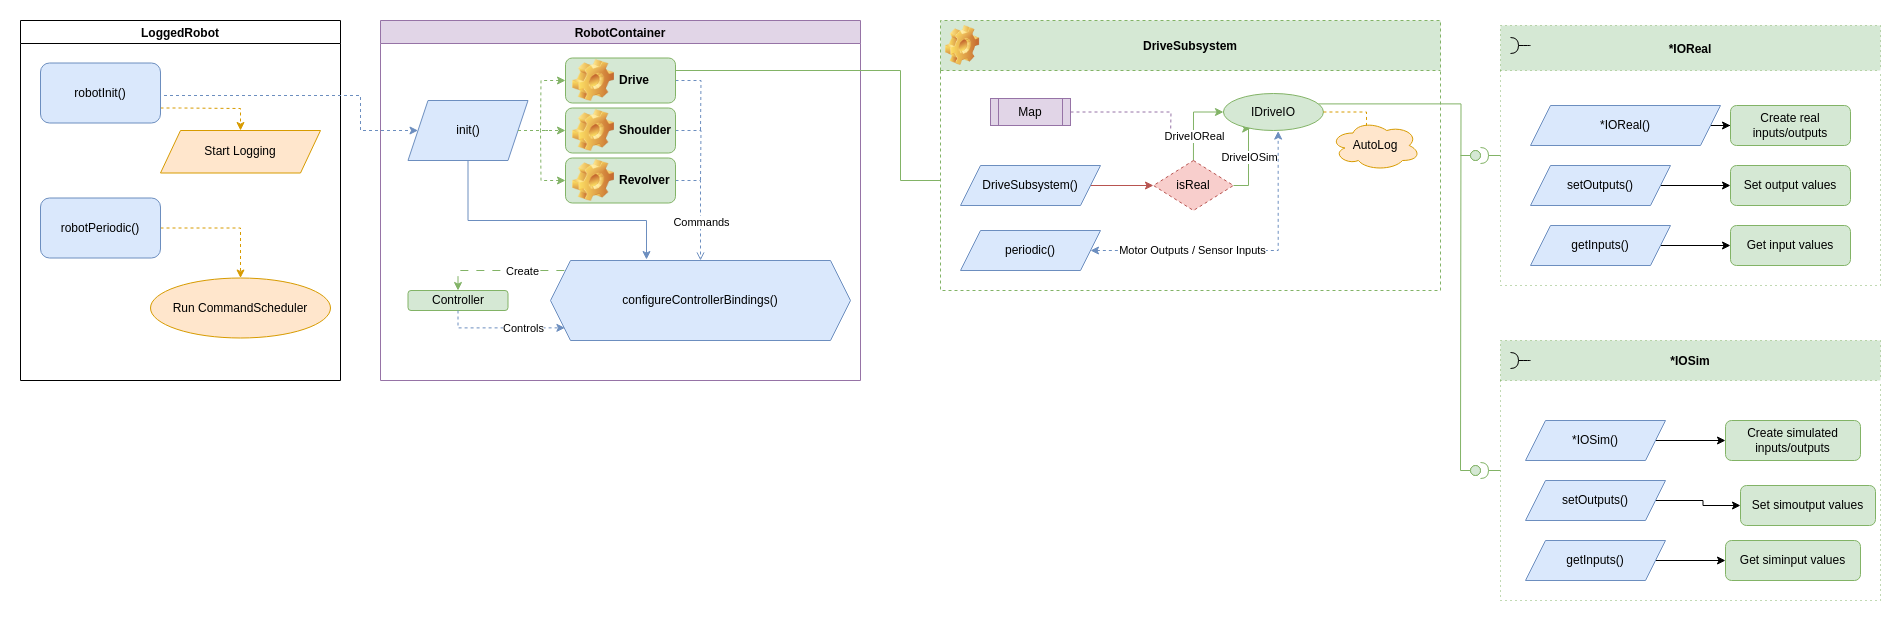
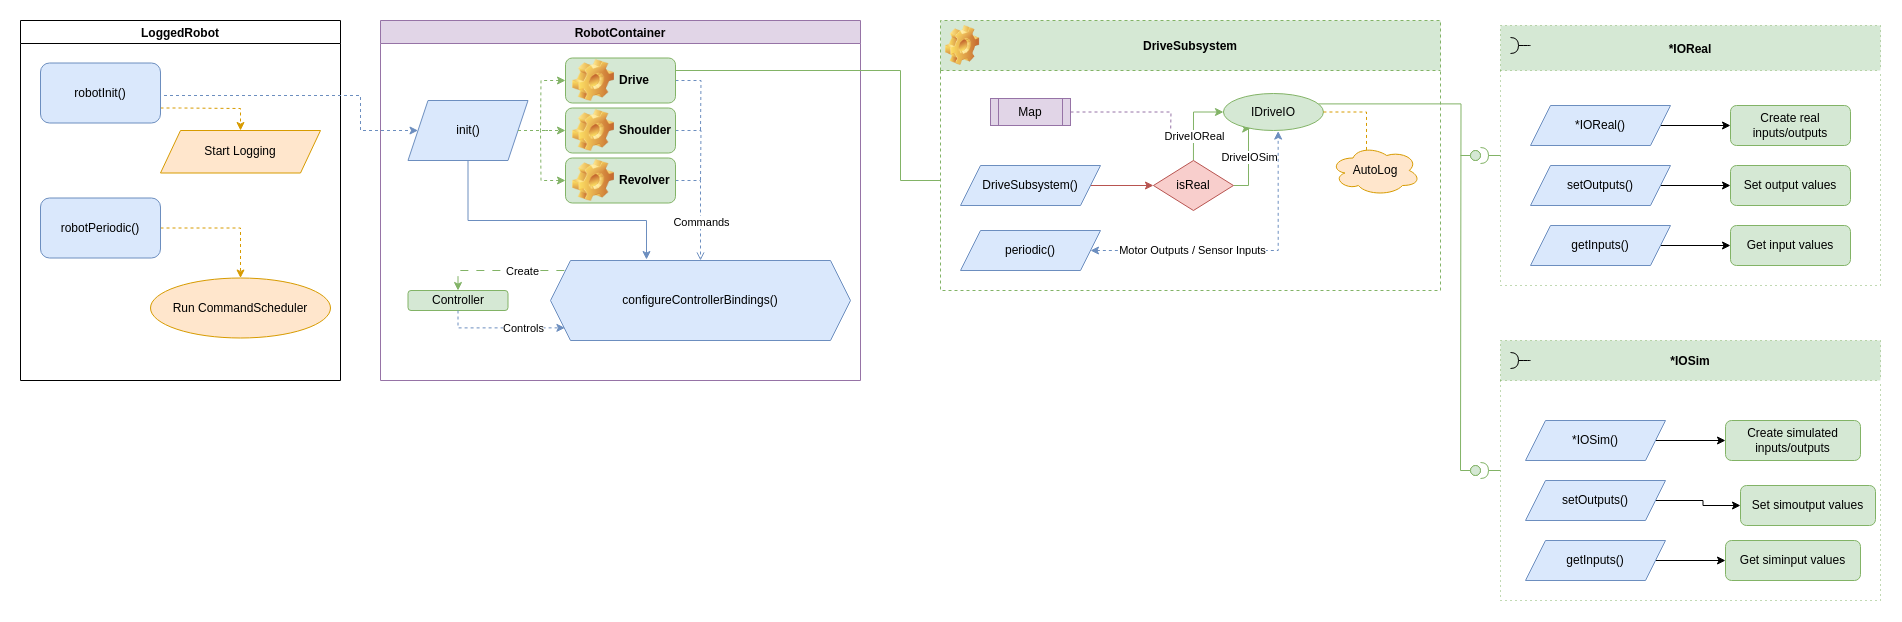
node "*IOReal()": size 190x40 -> 140x40
node "AutoLog": moved (1376, 146) -> (1376, 171)
node "isReal": style dashed -> solid
